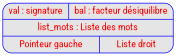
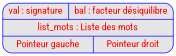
node "val : signature": text "Liste droit" -> "Pointeur droit"
